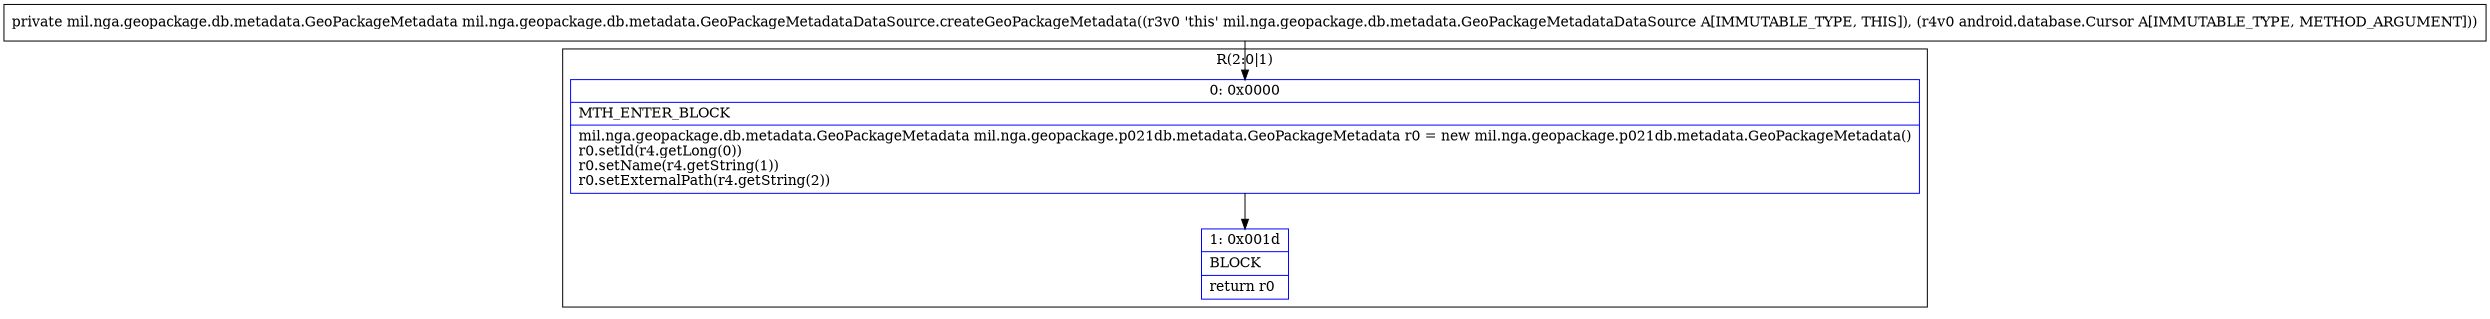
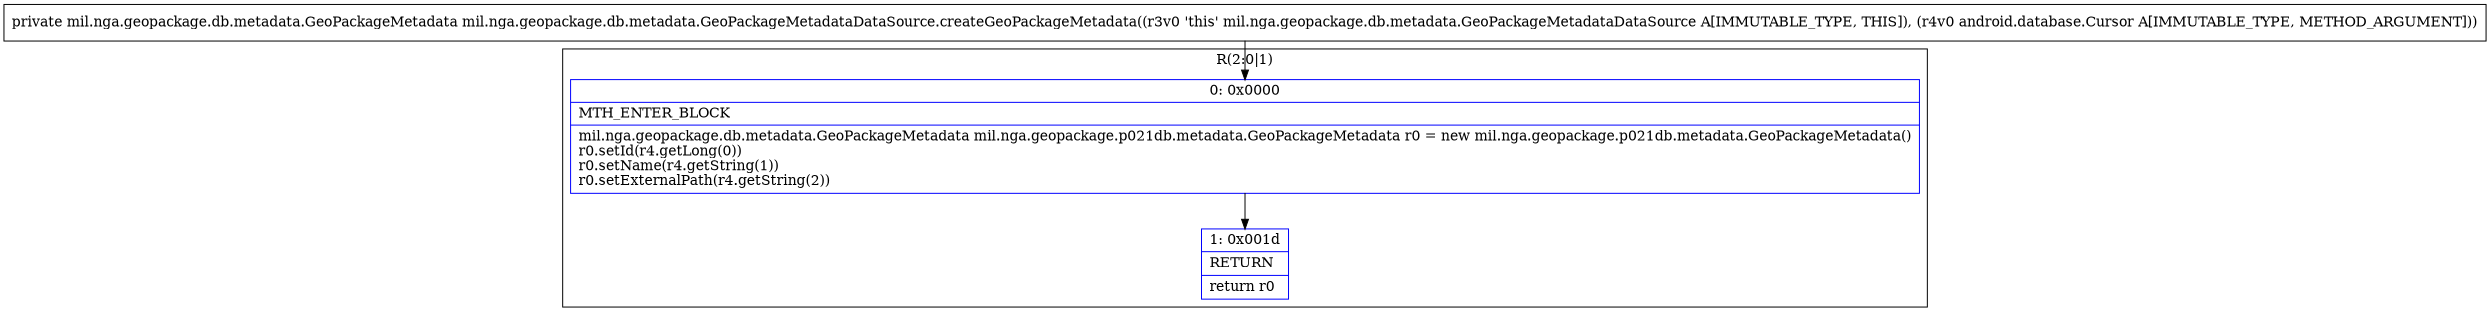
node "1: 0x001d": text "BLOCK" -> "RETURN"
